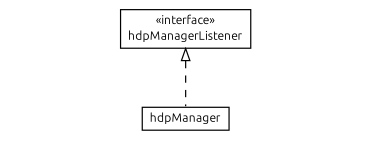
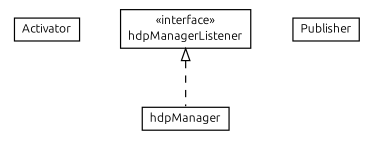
node "Activator": added
node "Publisher": added
